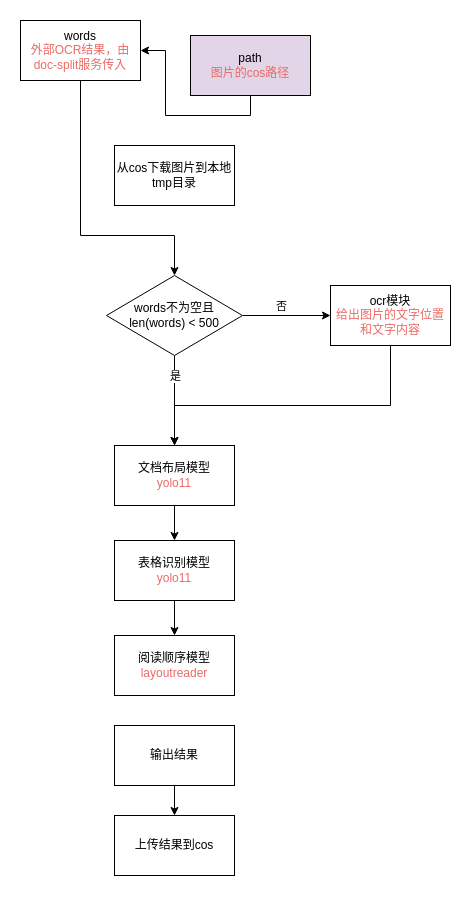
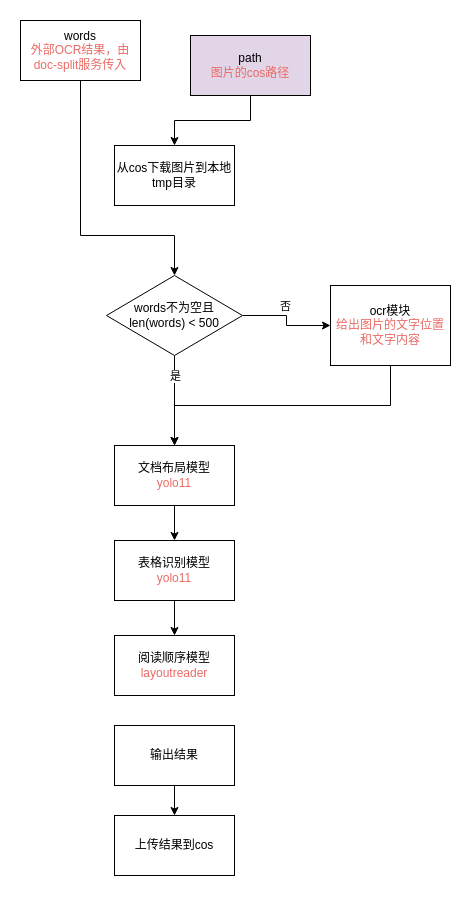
edge "path 图片的cos路径" -> "words 外部OCR结果，由doc-split服务传入": now "path 图片的cos路径" -> "从cos下载图片到本地tmp目录"
node "ocr模块 给出图片的文字位置和文字内容": size 120x60 -> 120x80
